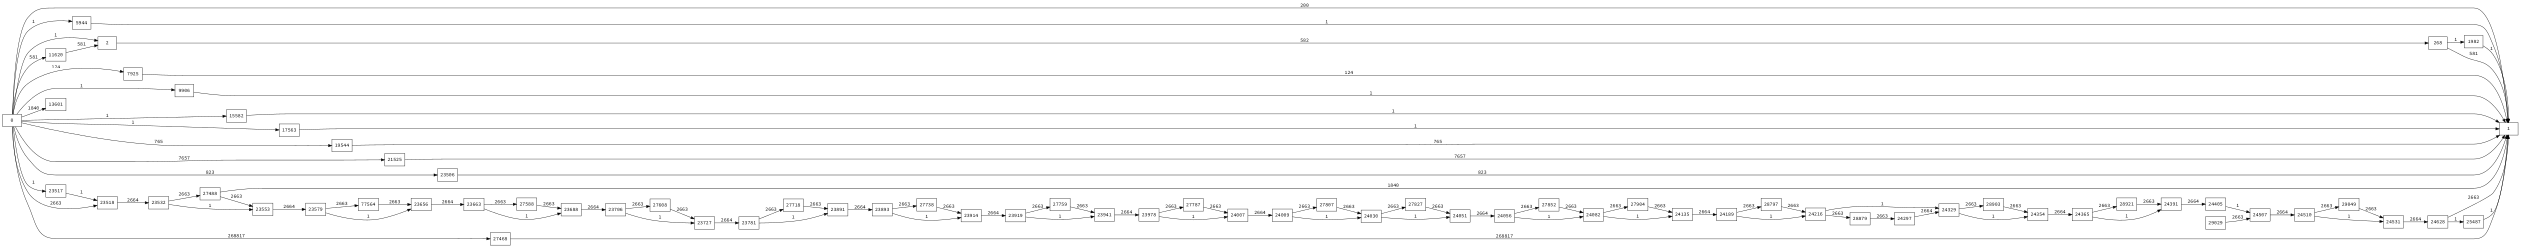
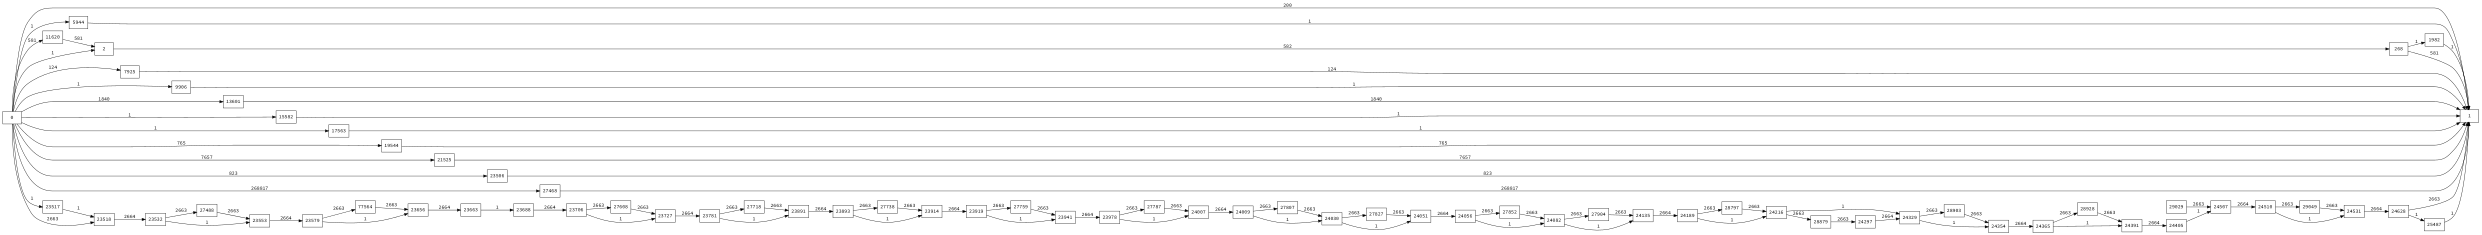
edge "27488" -> "1": now "13601" -> "1"
node "27588": removed
node "28921": label "28921" -> "28928"
